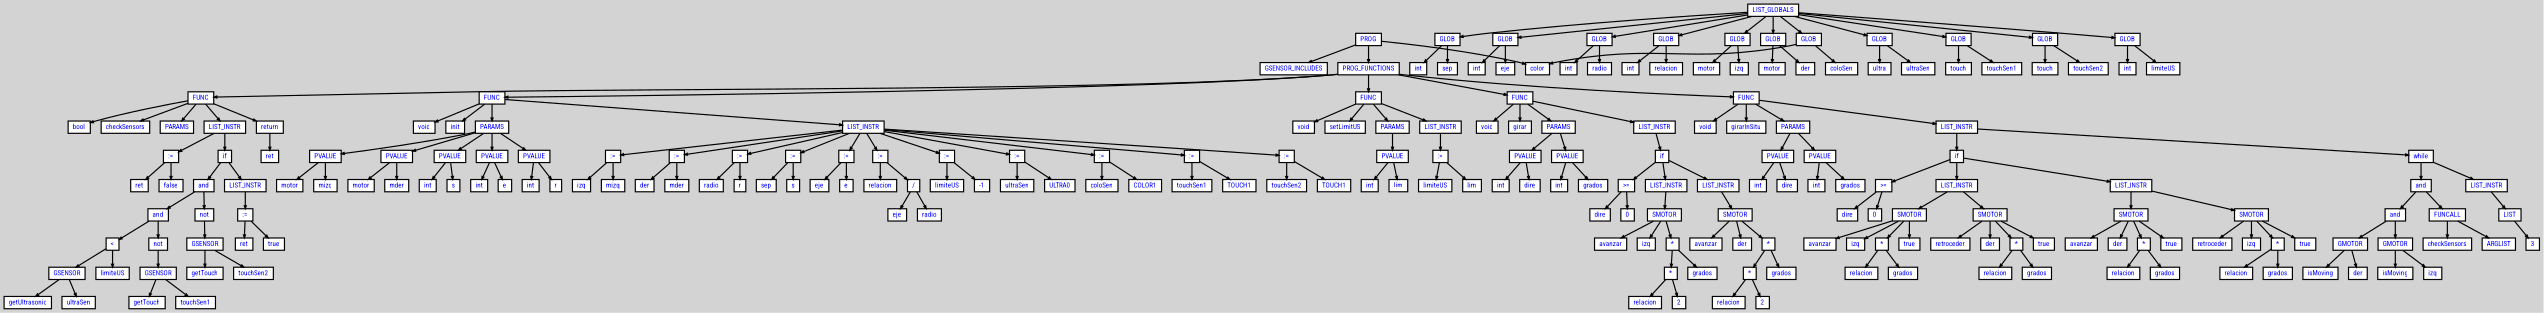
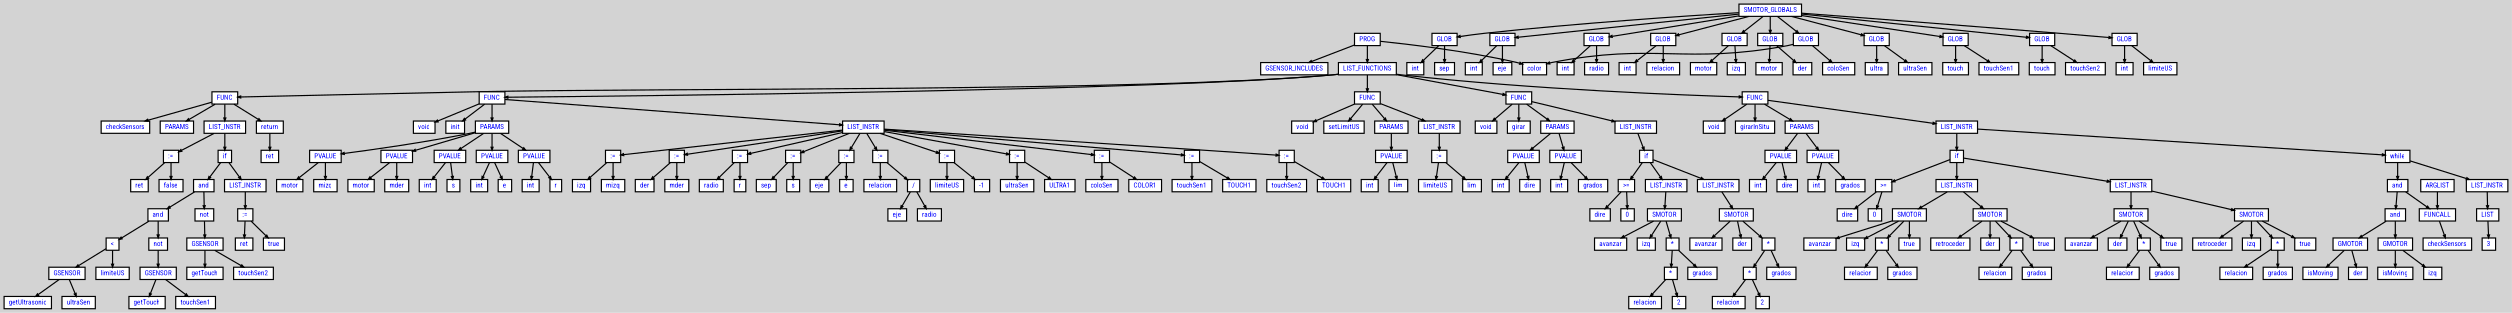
node "LIST_GLOBALS": label "LIST_GLOBALS" -> "SMOTOR_GLOBALS"
node "PROG_FUNCTIONS": label "PROG_FUNCTIONS" -> "LIST_FUNCTIONS"
node "bool": removed
node "ULTRA0": label "ULTRA0" -> "ULTRA1"
edge "FUNCALL" -> "ARGLIST": reversed
